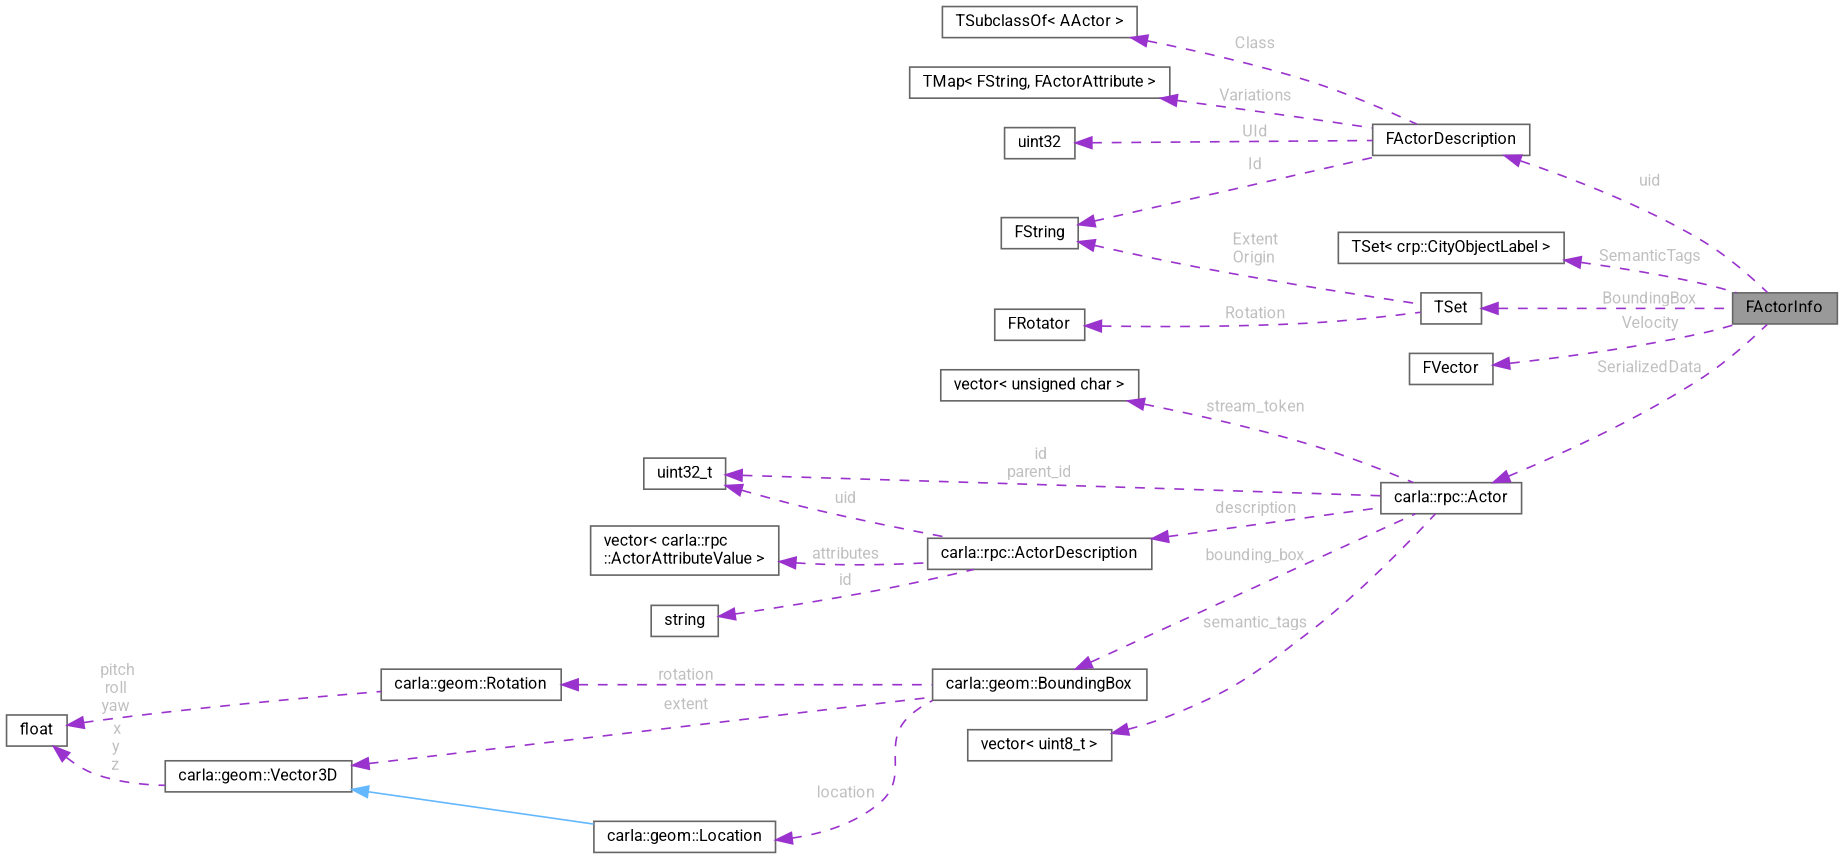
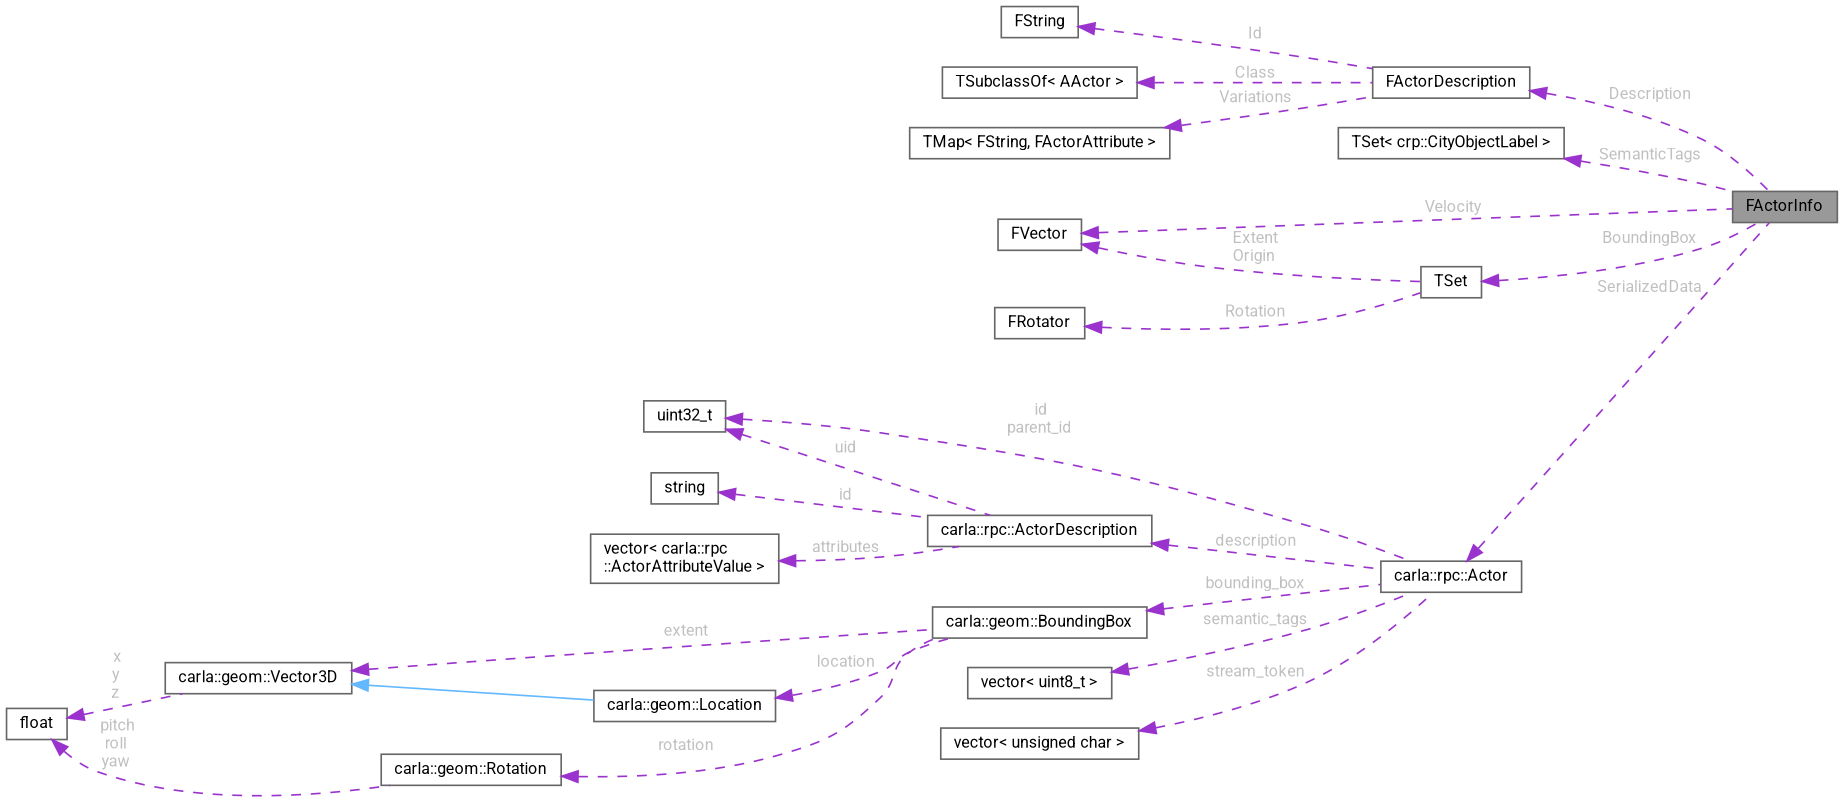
node "uint32": removed
edge "FActorInfo" -> "FActorDescription": label " uid" -> " Description"
edge "TSet" -> "FString": now "TSet" -> "FVector"
